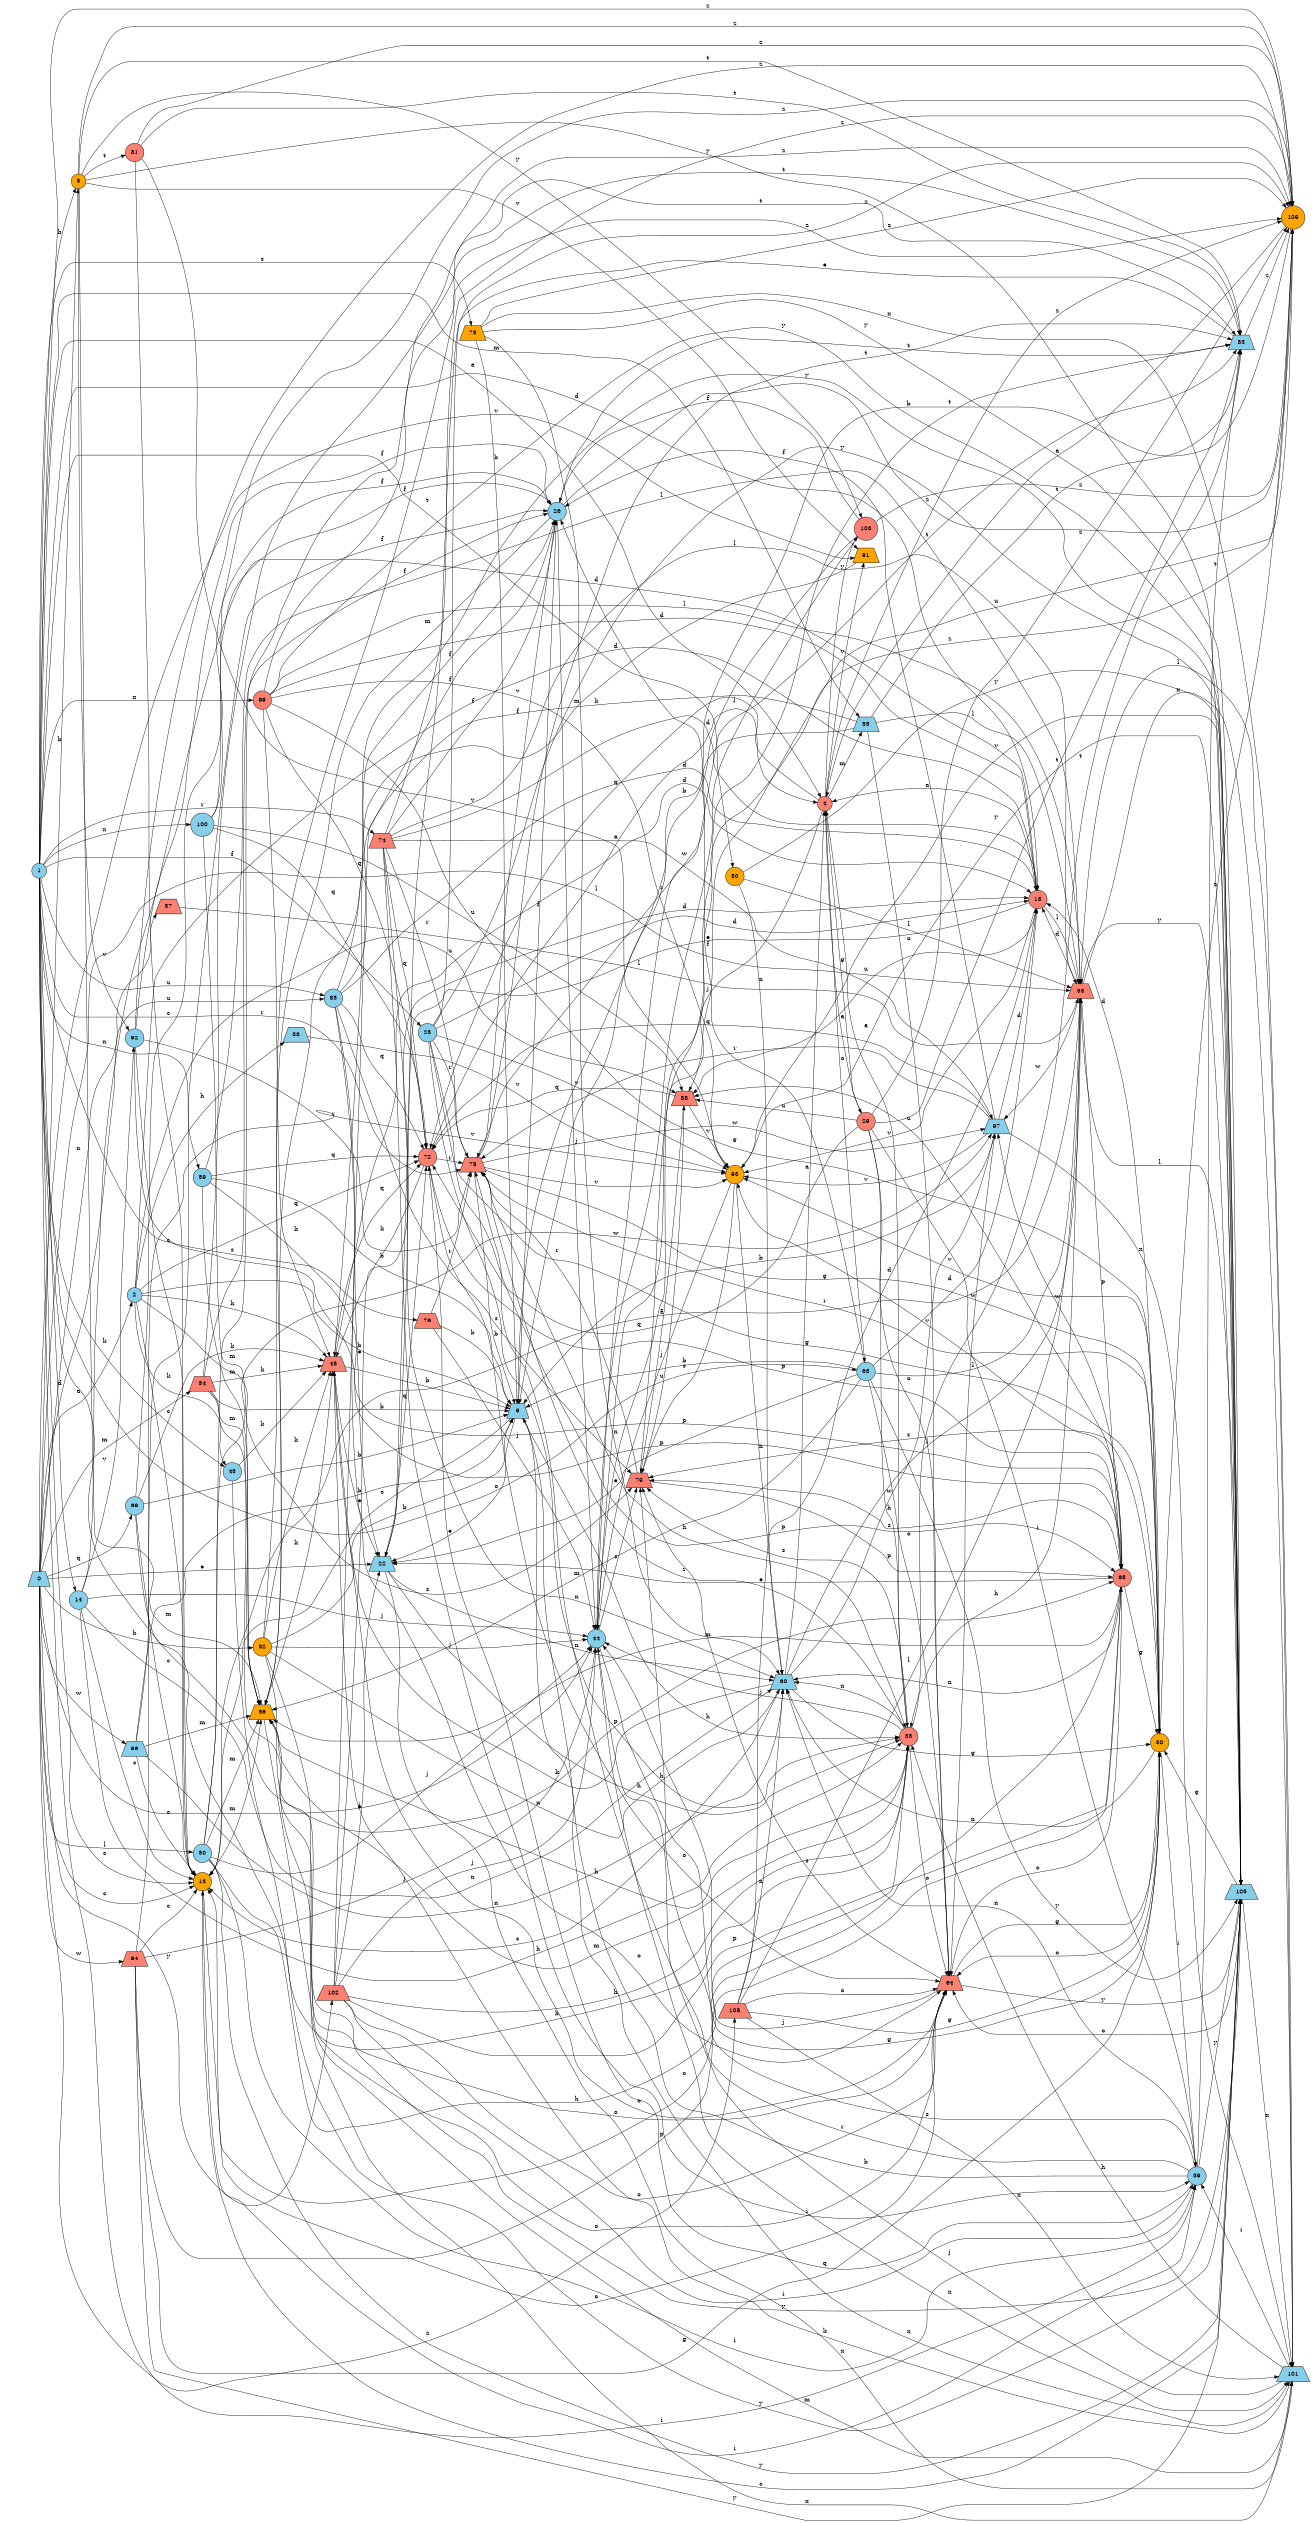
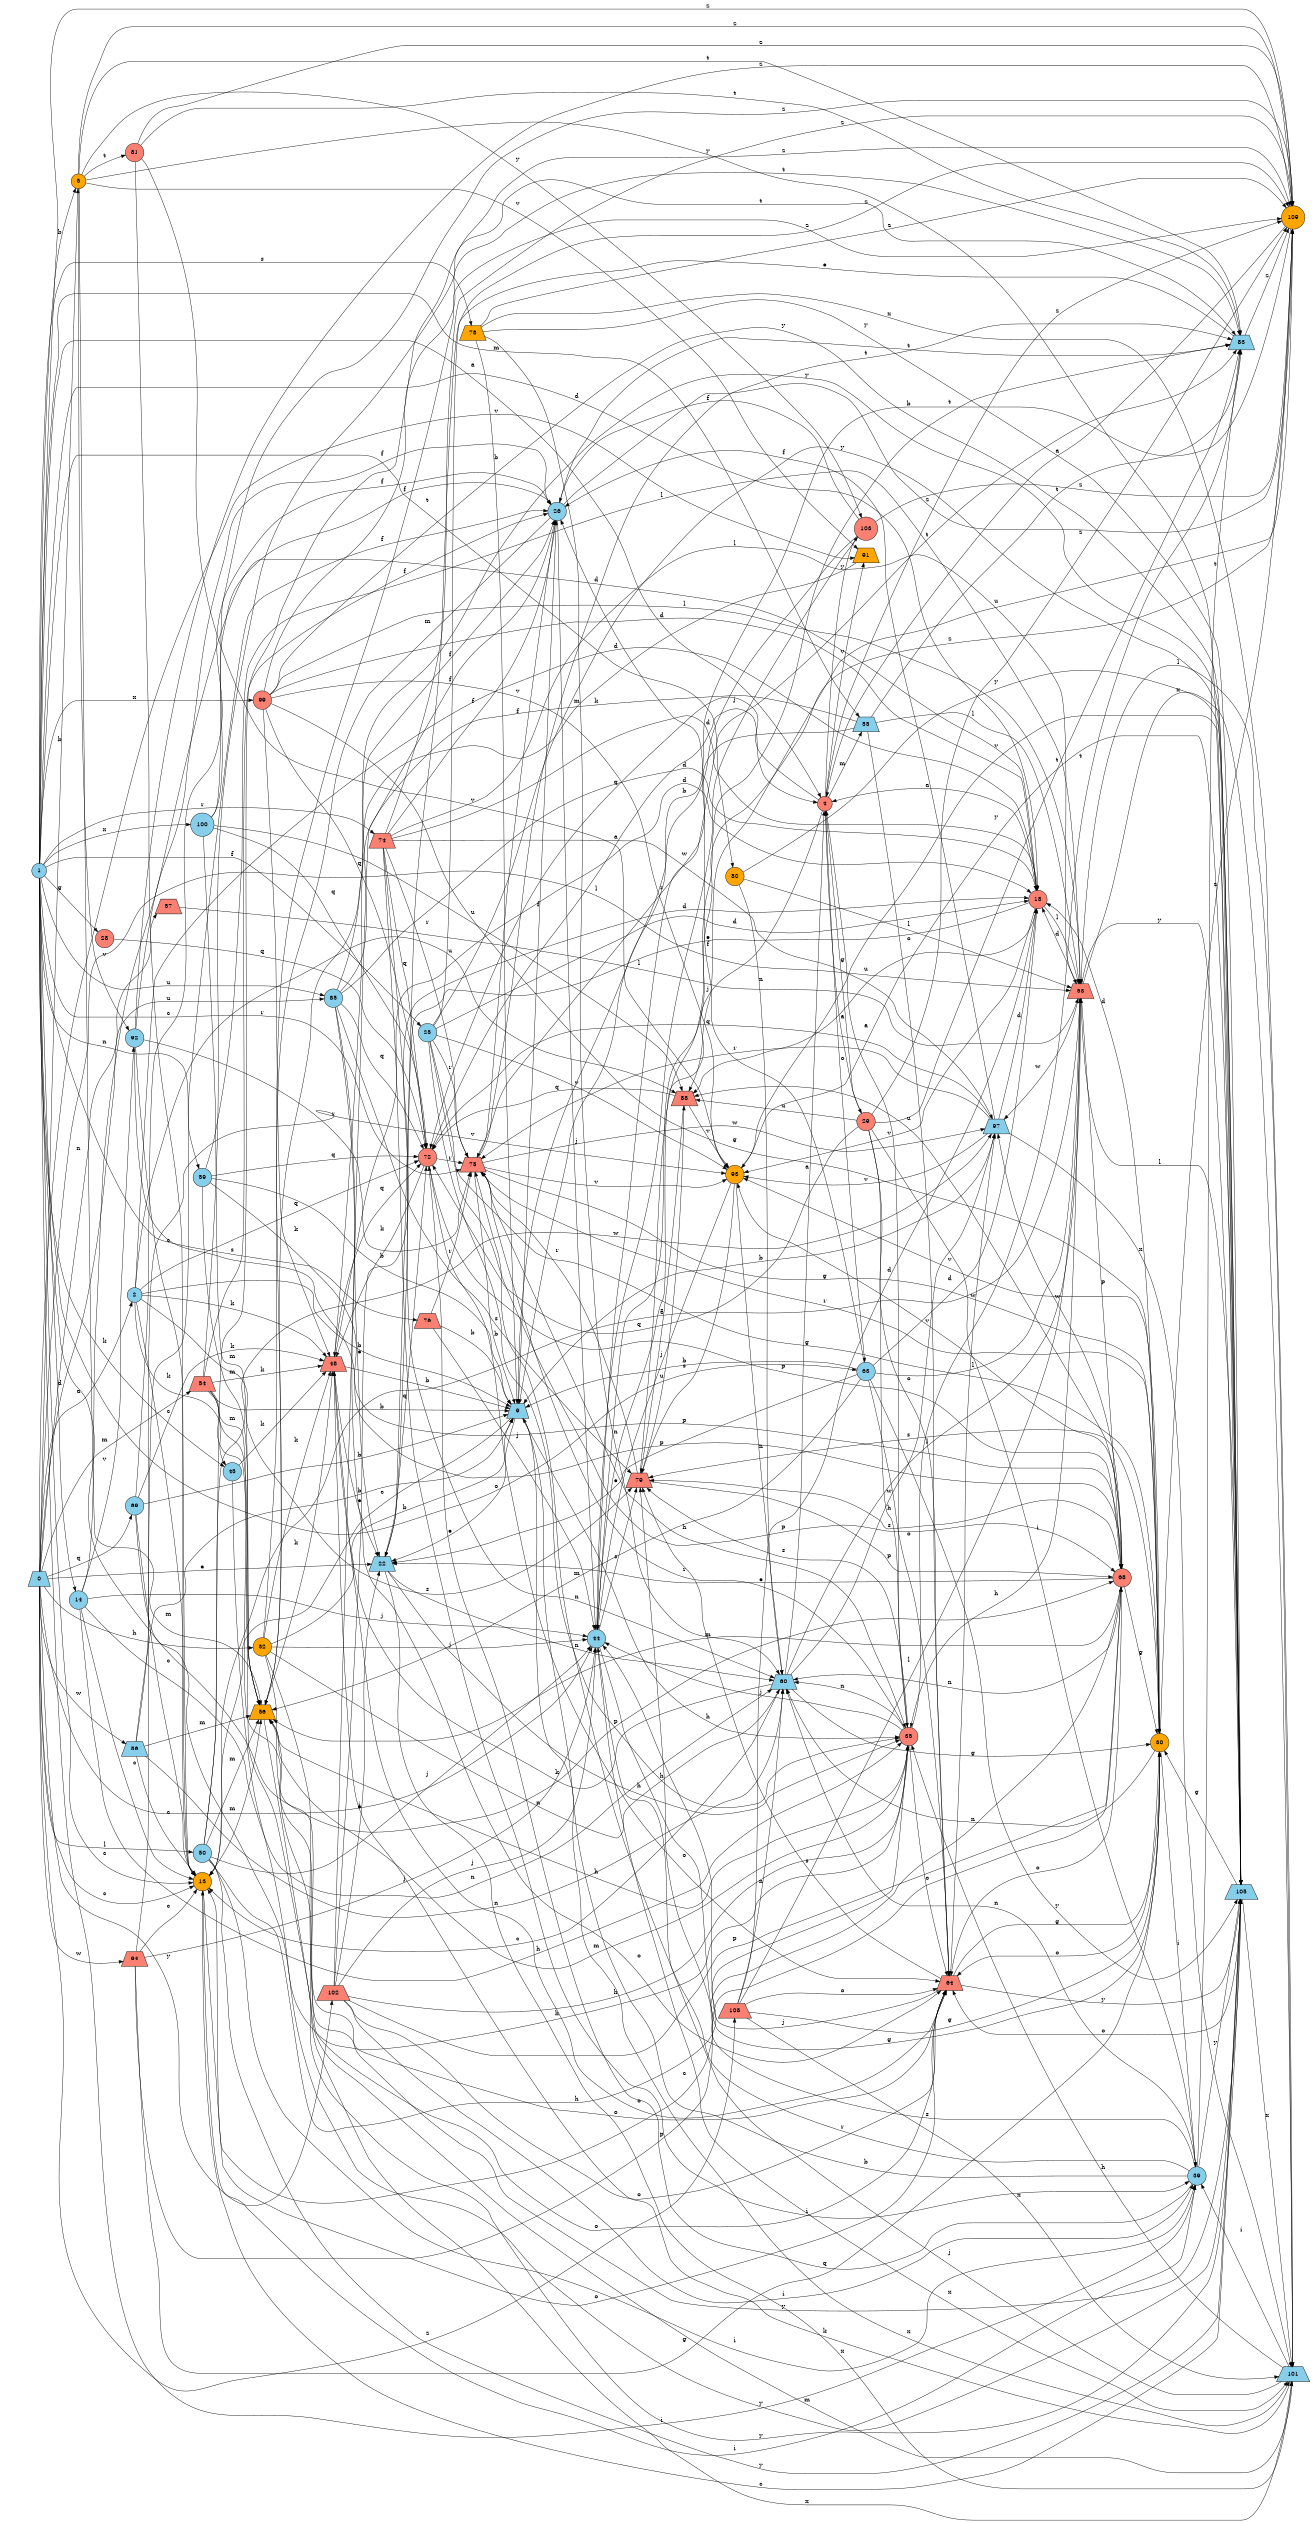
node "28": added
node "33": removed
node "96": label "96" -> "86"
edge "94" -> "105": now "54" -> "105"
